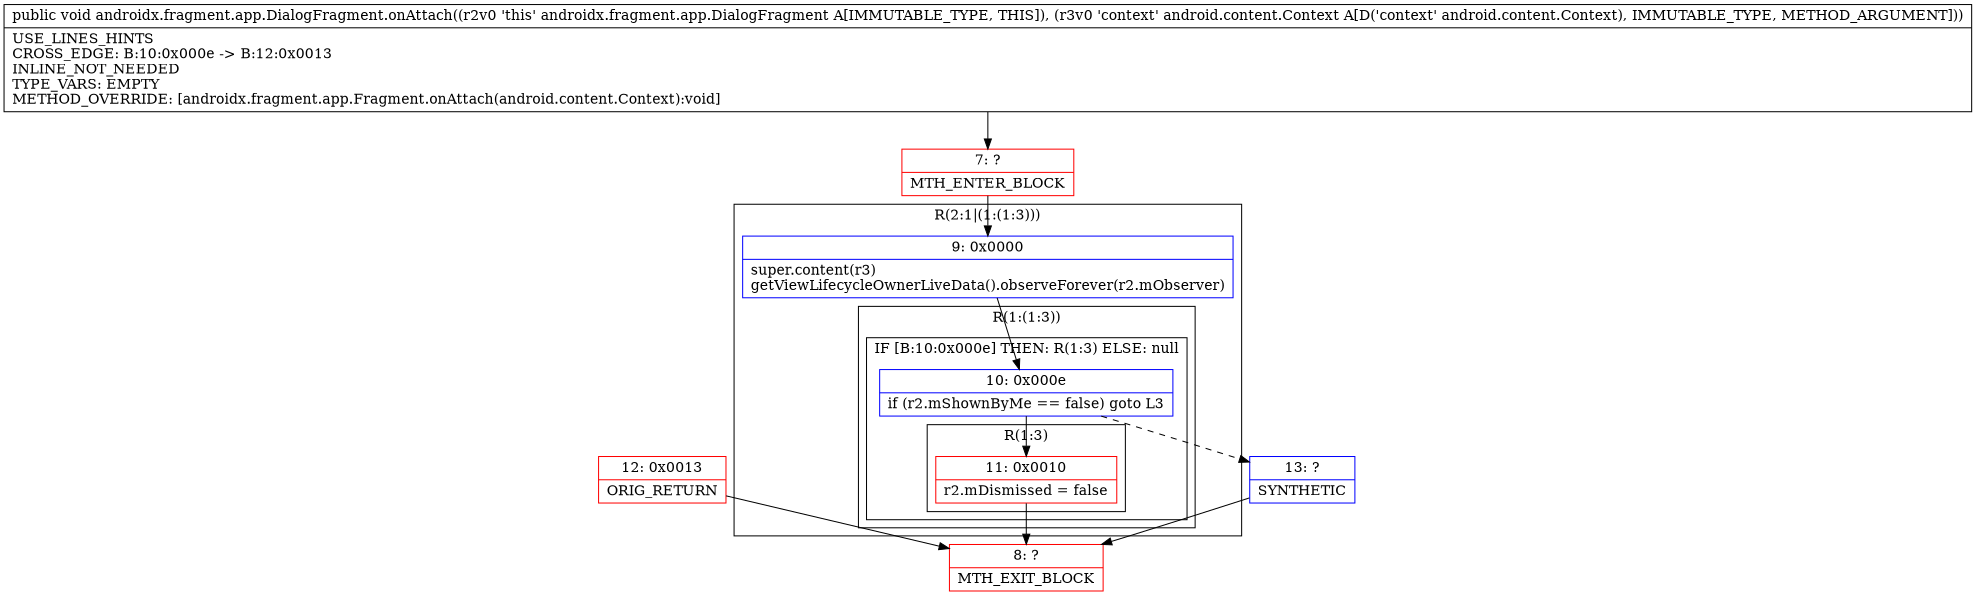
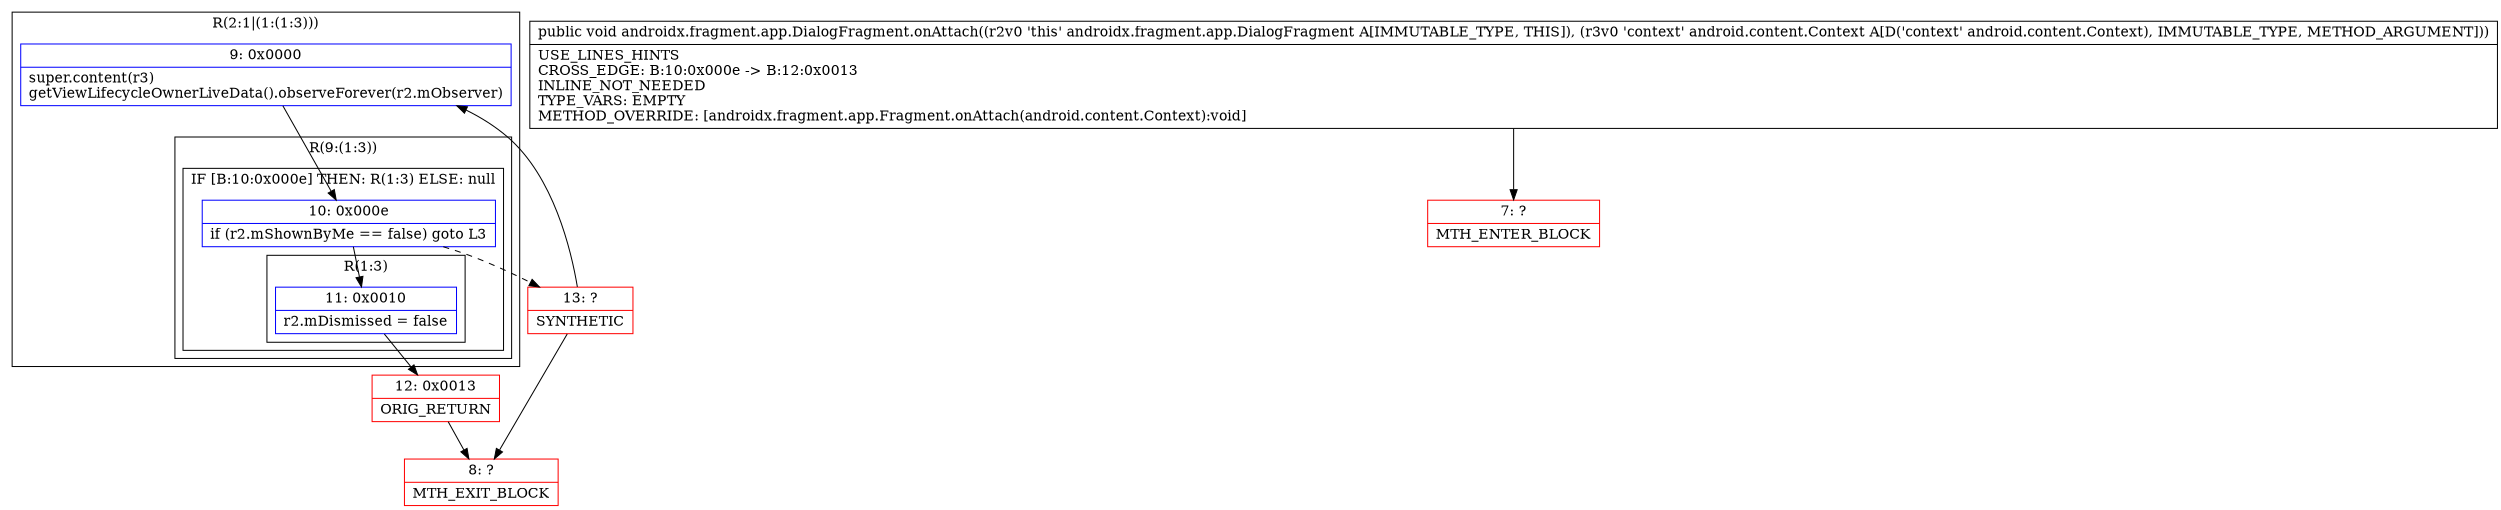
edge "7: ?" -> "9: 0x0000": now "13: ?" -> "9: 0x0000"
cluster "R(1:(1:3))": label "R(1:(1:3))" -> "R(9:(1:3))"
node "11: 0x0010": color red -> blue
node "13: ?": color blue -> red
edge "11: 0x0010" -> "8: ?": now "11: 0x0010" -> "12: 0x0013"
